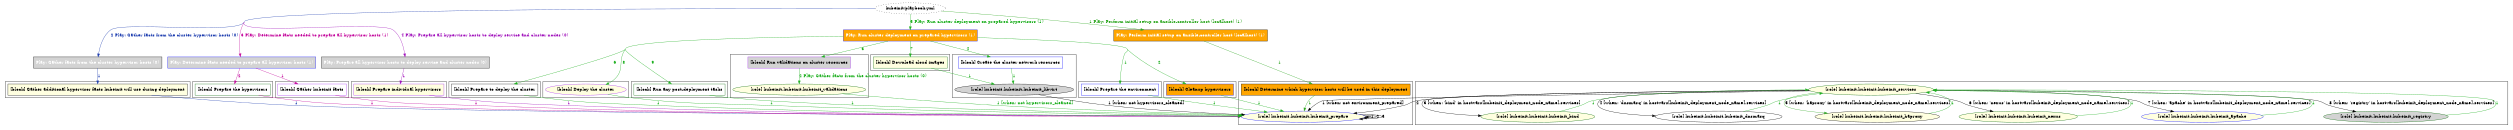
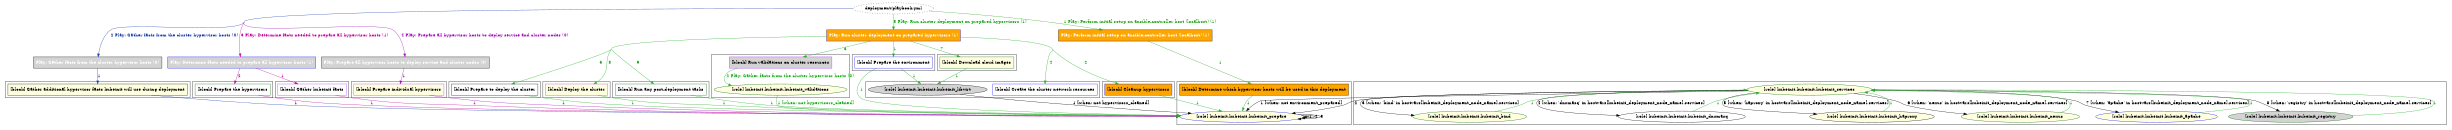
node "kubeinit/playbook.yml": label "kubeinit/playbook.yml" -> "deployment/playbook.yml"
edge "[block] Create the cluster network resources" -> "[role] kubeinit.kubeinit.kubeinit_libvirt": now "[block] Prepare the environment" -> "[role] kubeinit.kubeinit.kubeinit_libvirt"
node "[block] Deploy the cluster": shape ellipse -> box
edge "[role] kubeinit.kubeinit.kubeinit_services" -> "[role] kubeinit.kubeinit.kubeinit_haproxy": color #31a824 -> black
